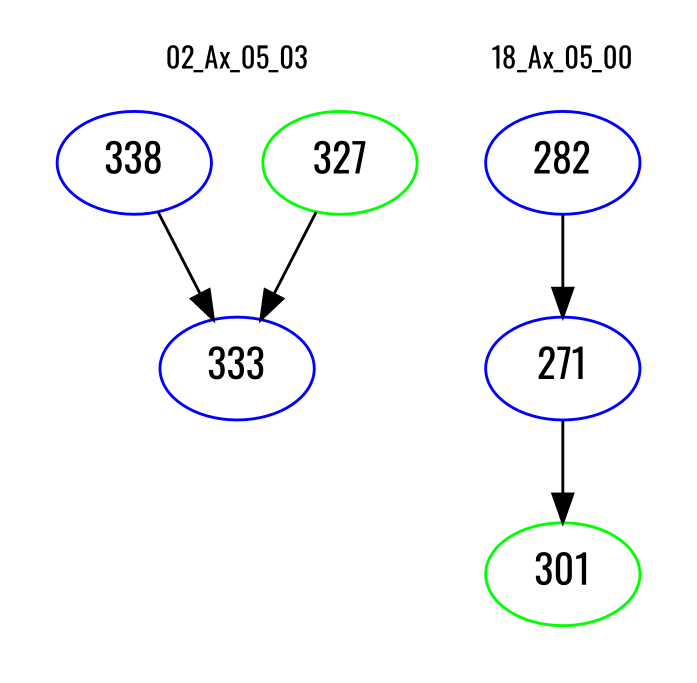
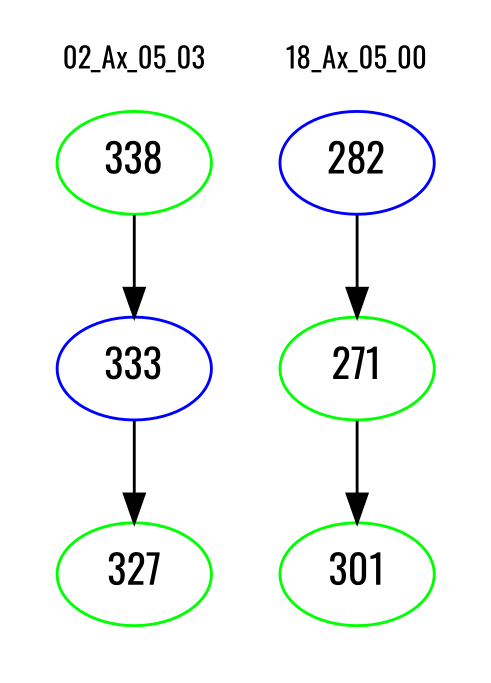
node "338": color blue -> green
edge "327" -> "333": reversed
node "271": color blue -> green
